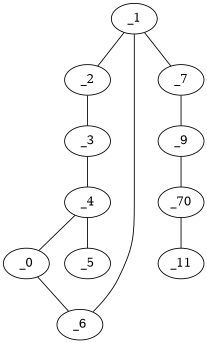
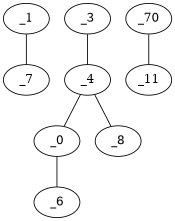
node "_2": removed
node "_9": removed
edge "_1" -- "_6": removed
node "_5": label "_5" -> "_8"
